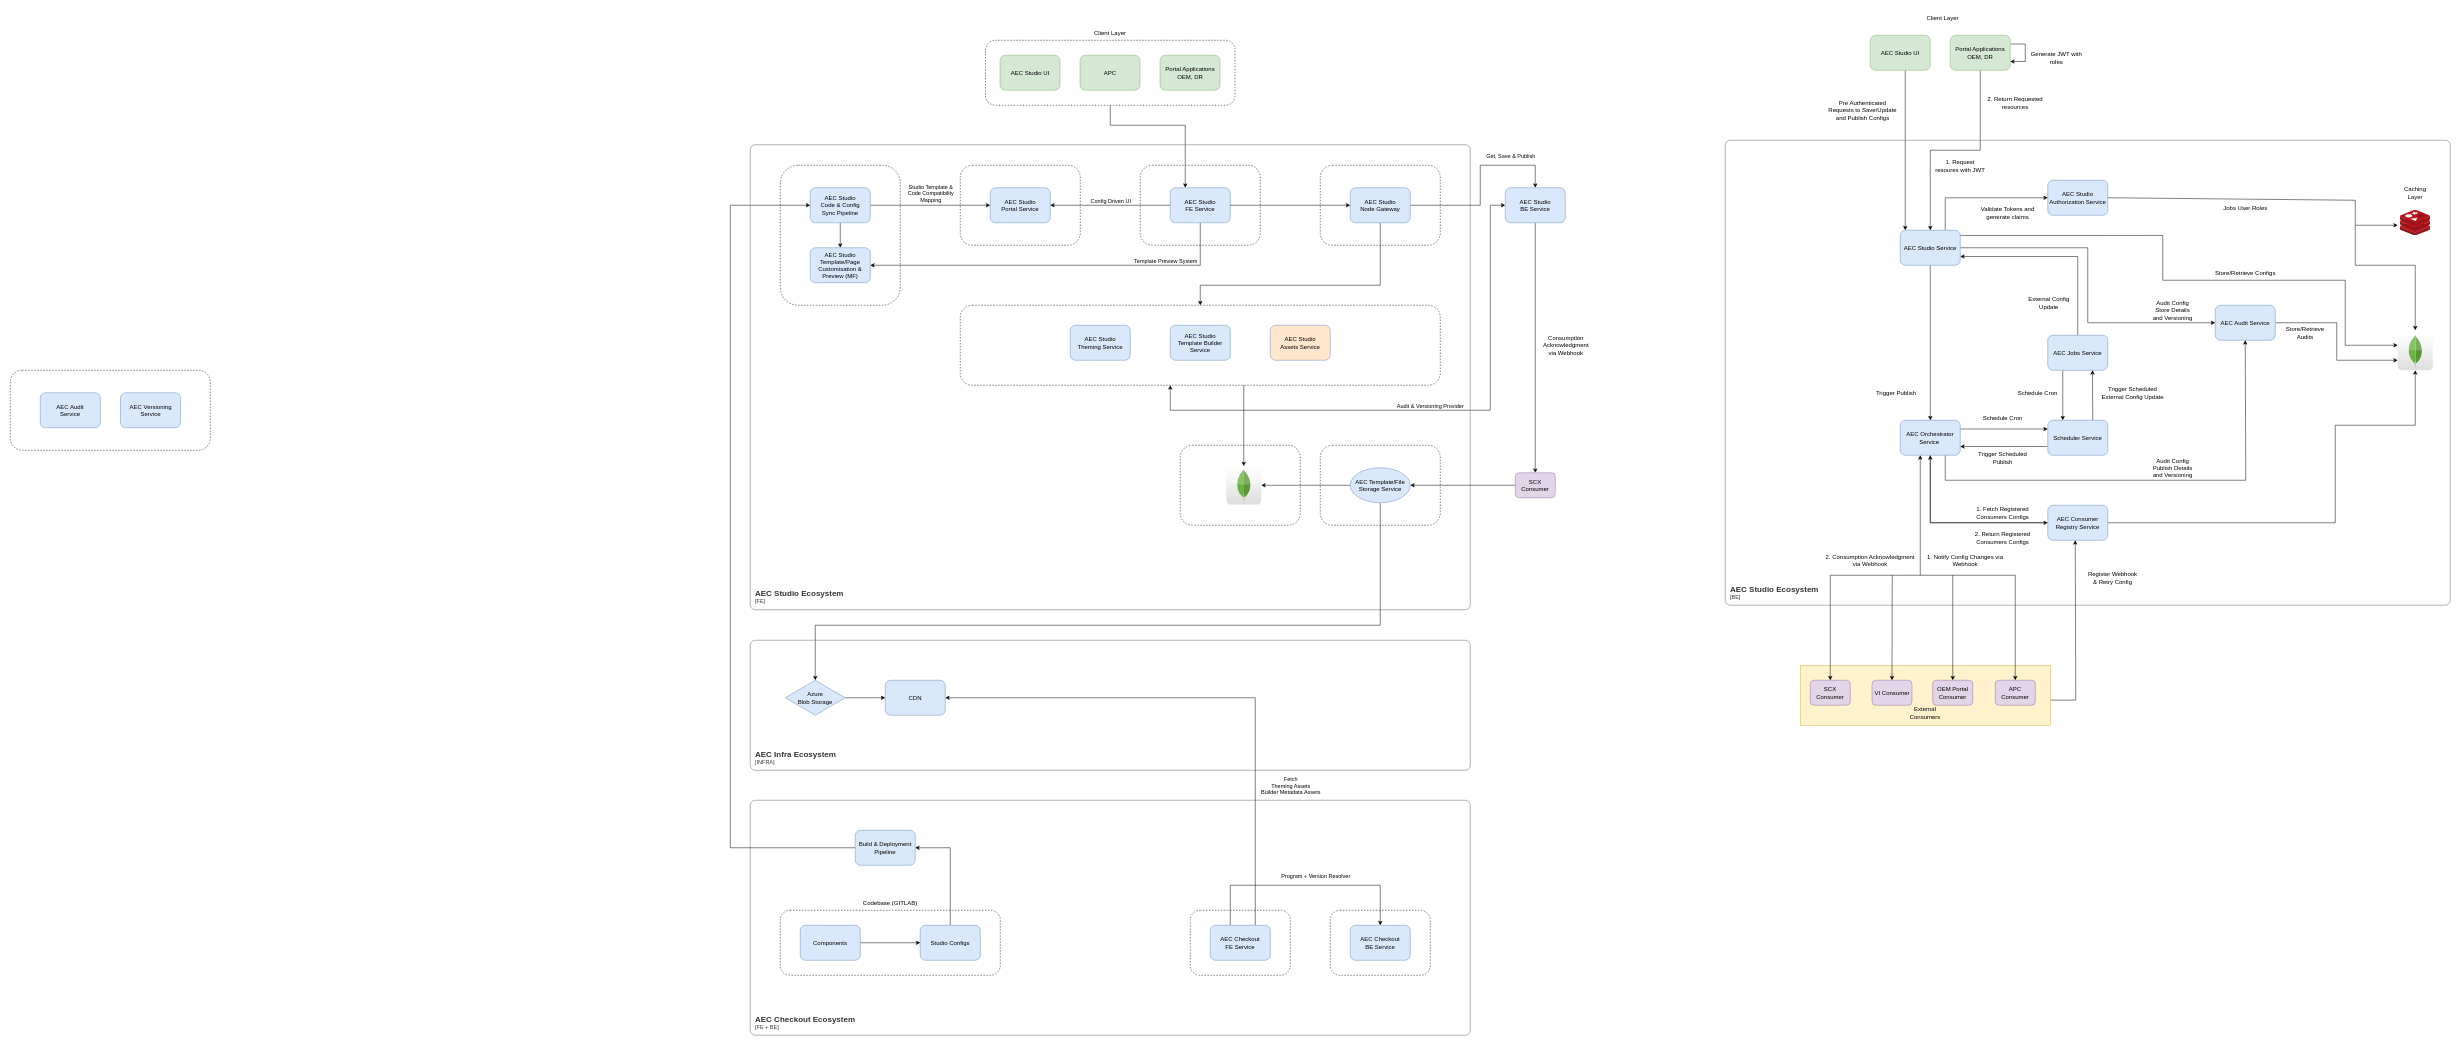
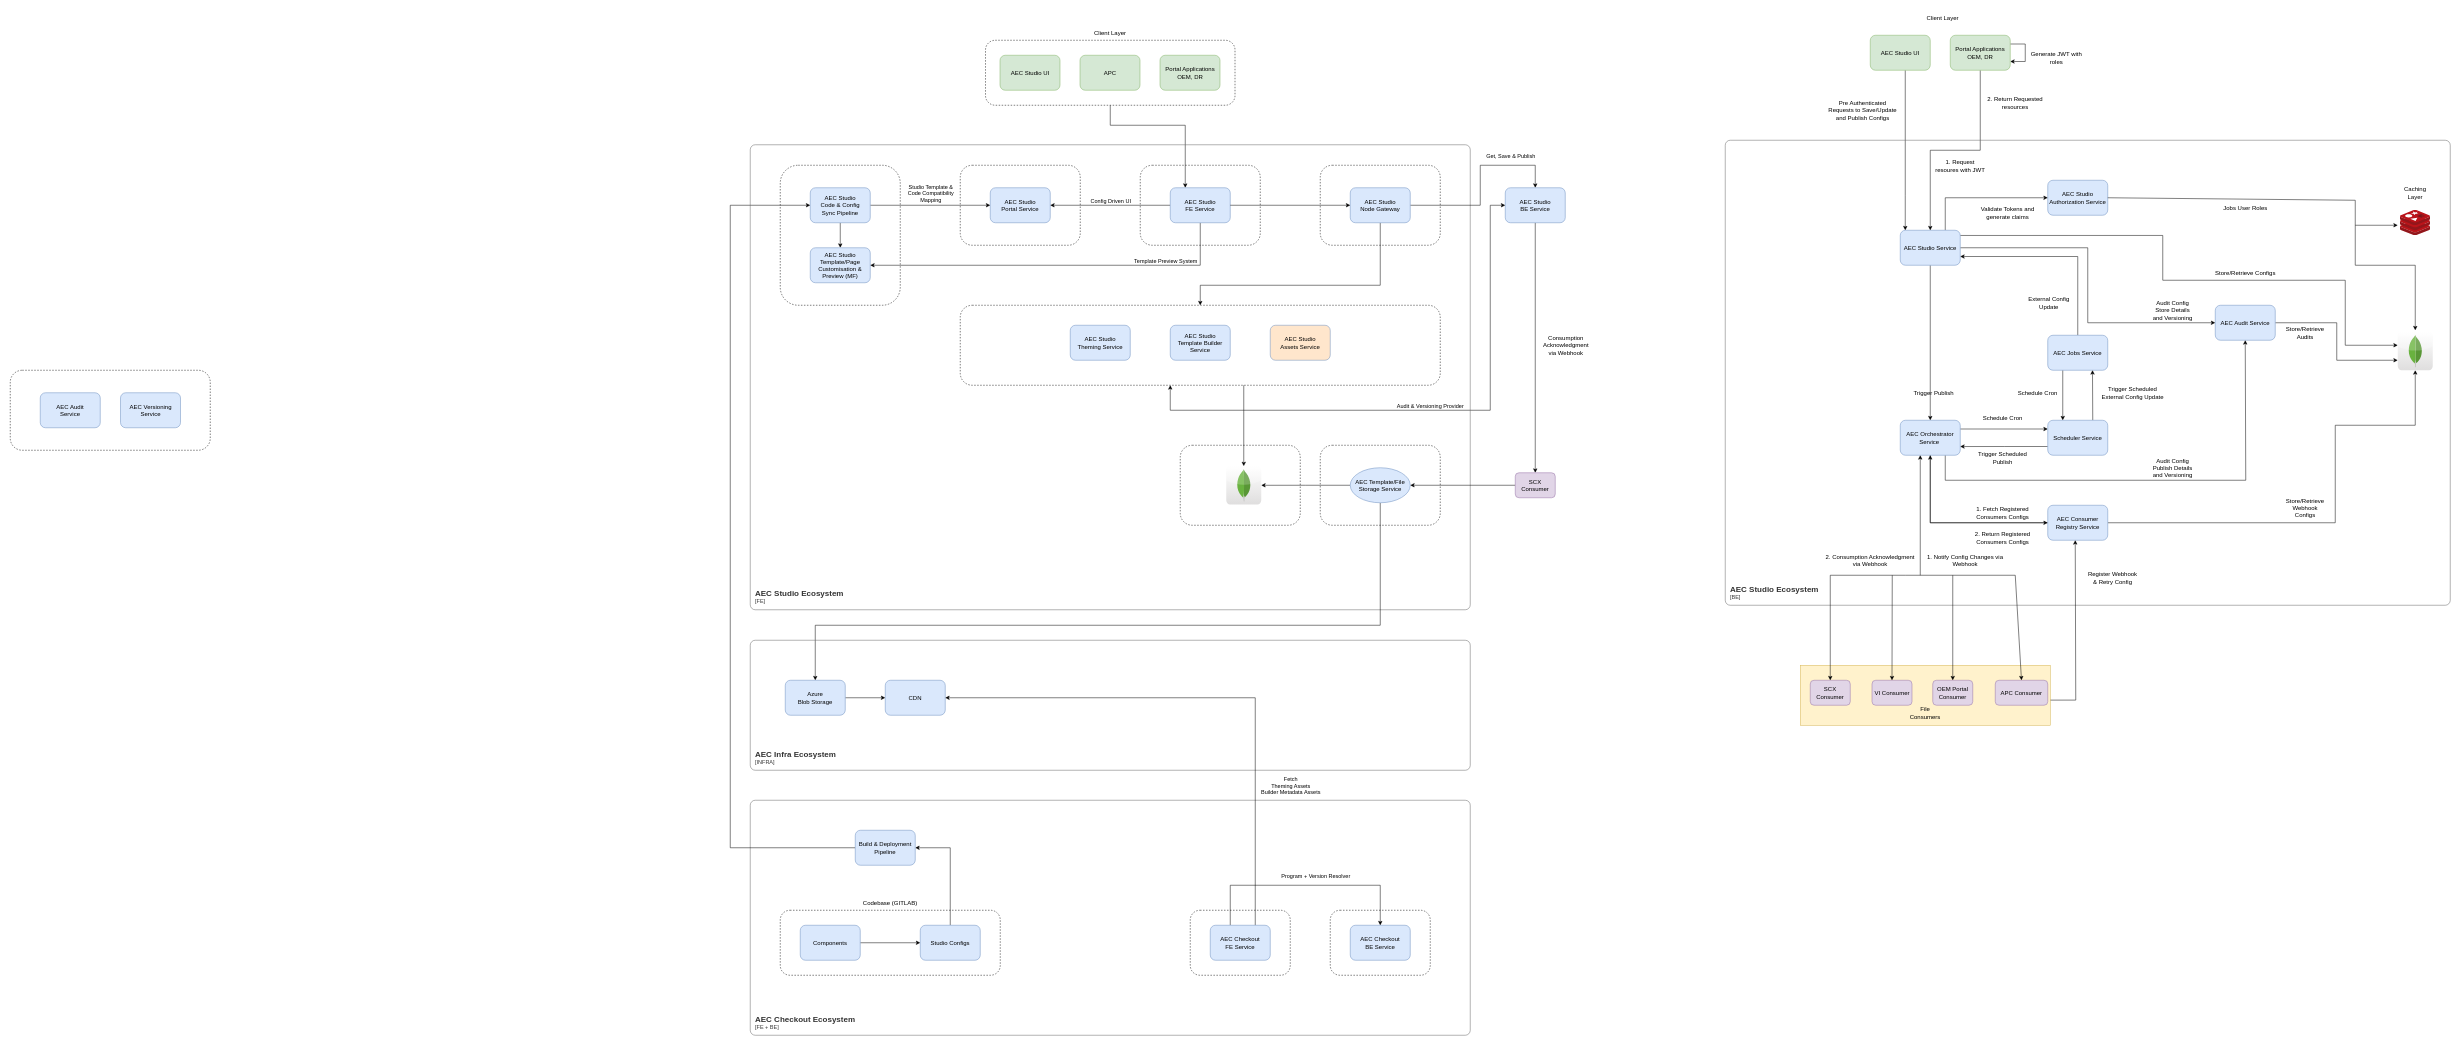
node "Trigger Publish": moved (1896, 393) -> (1934, 393)
node "Store/Retrieve Webhook Configs": added
node "APC Consumer": size 40x25 -> 53x25
node "Azure Blob Storage": shape diamond -> rounded rectangle
node "External Consumers": label "External Consumers" -> "File Consumers"
